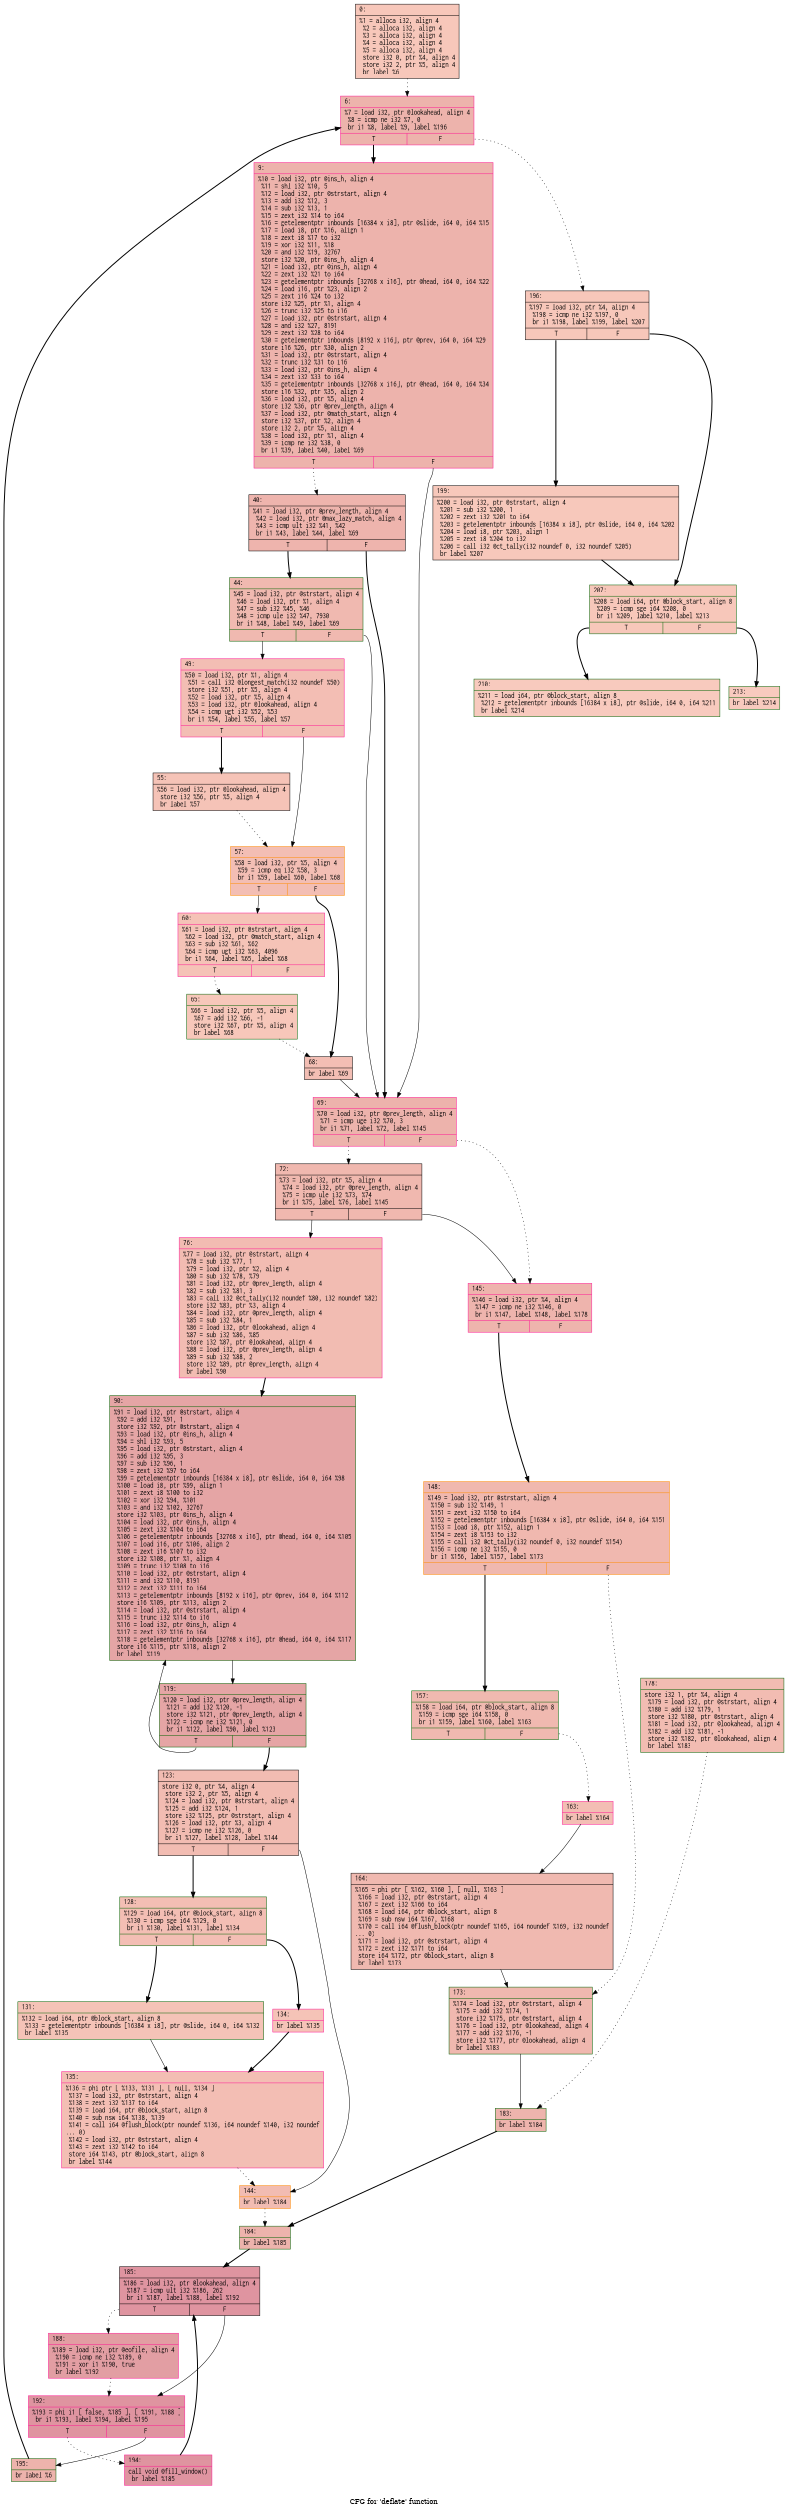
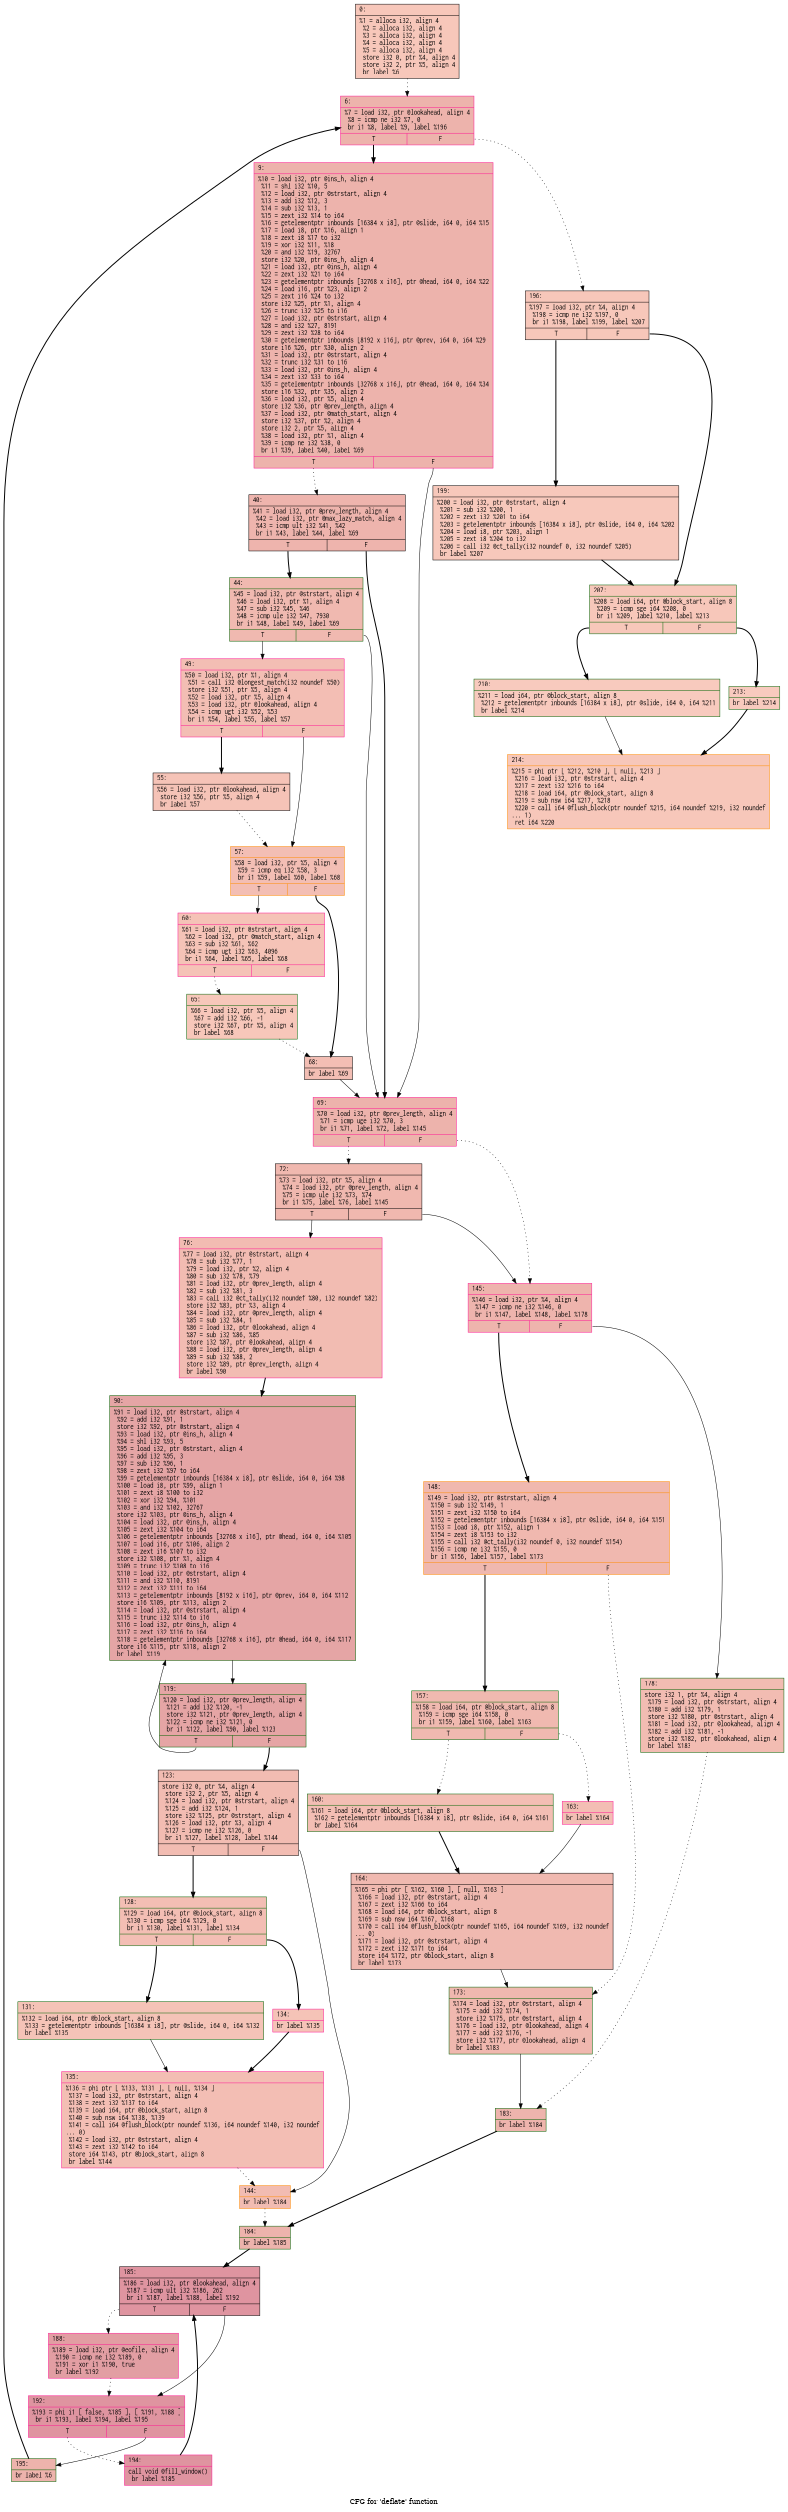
node "214:": added
edge "145:" -> "178:": added
node "160:": added
